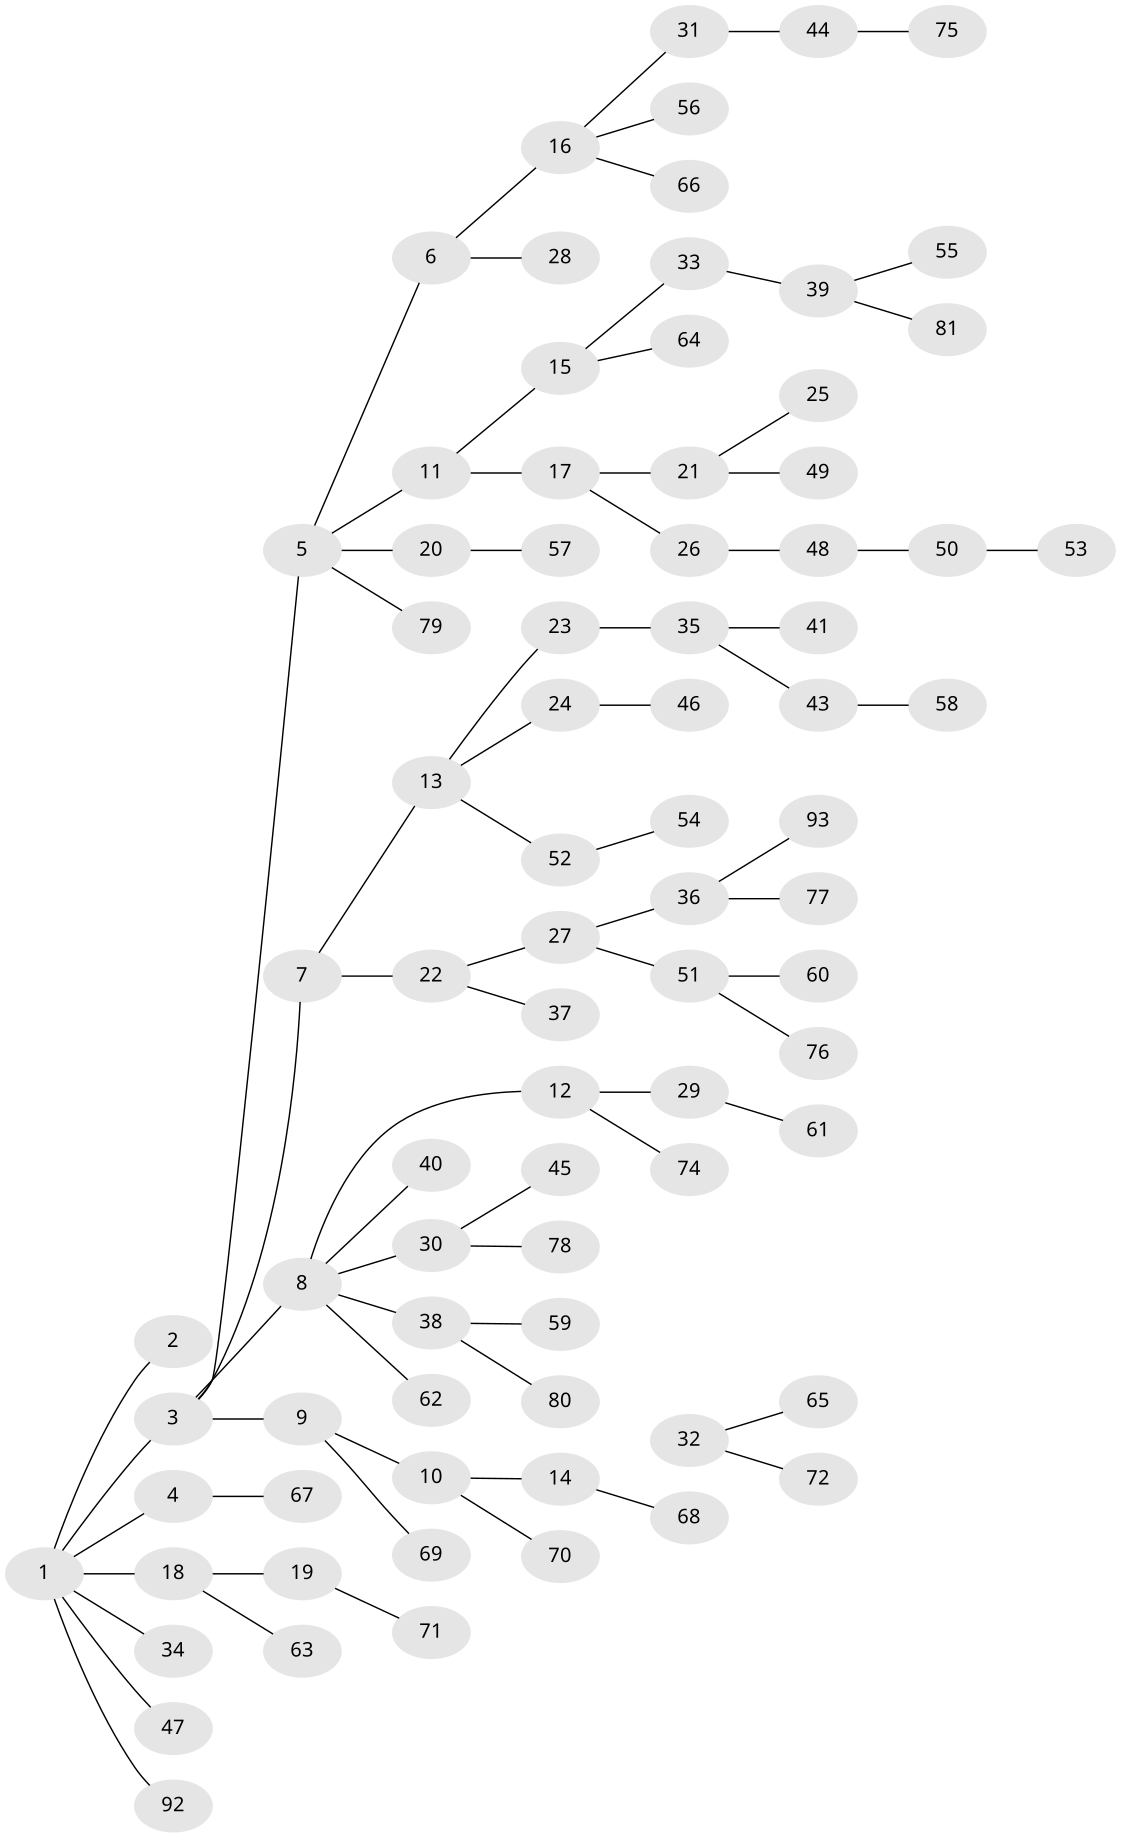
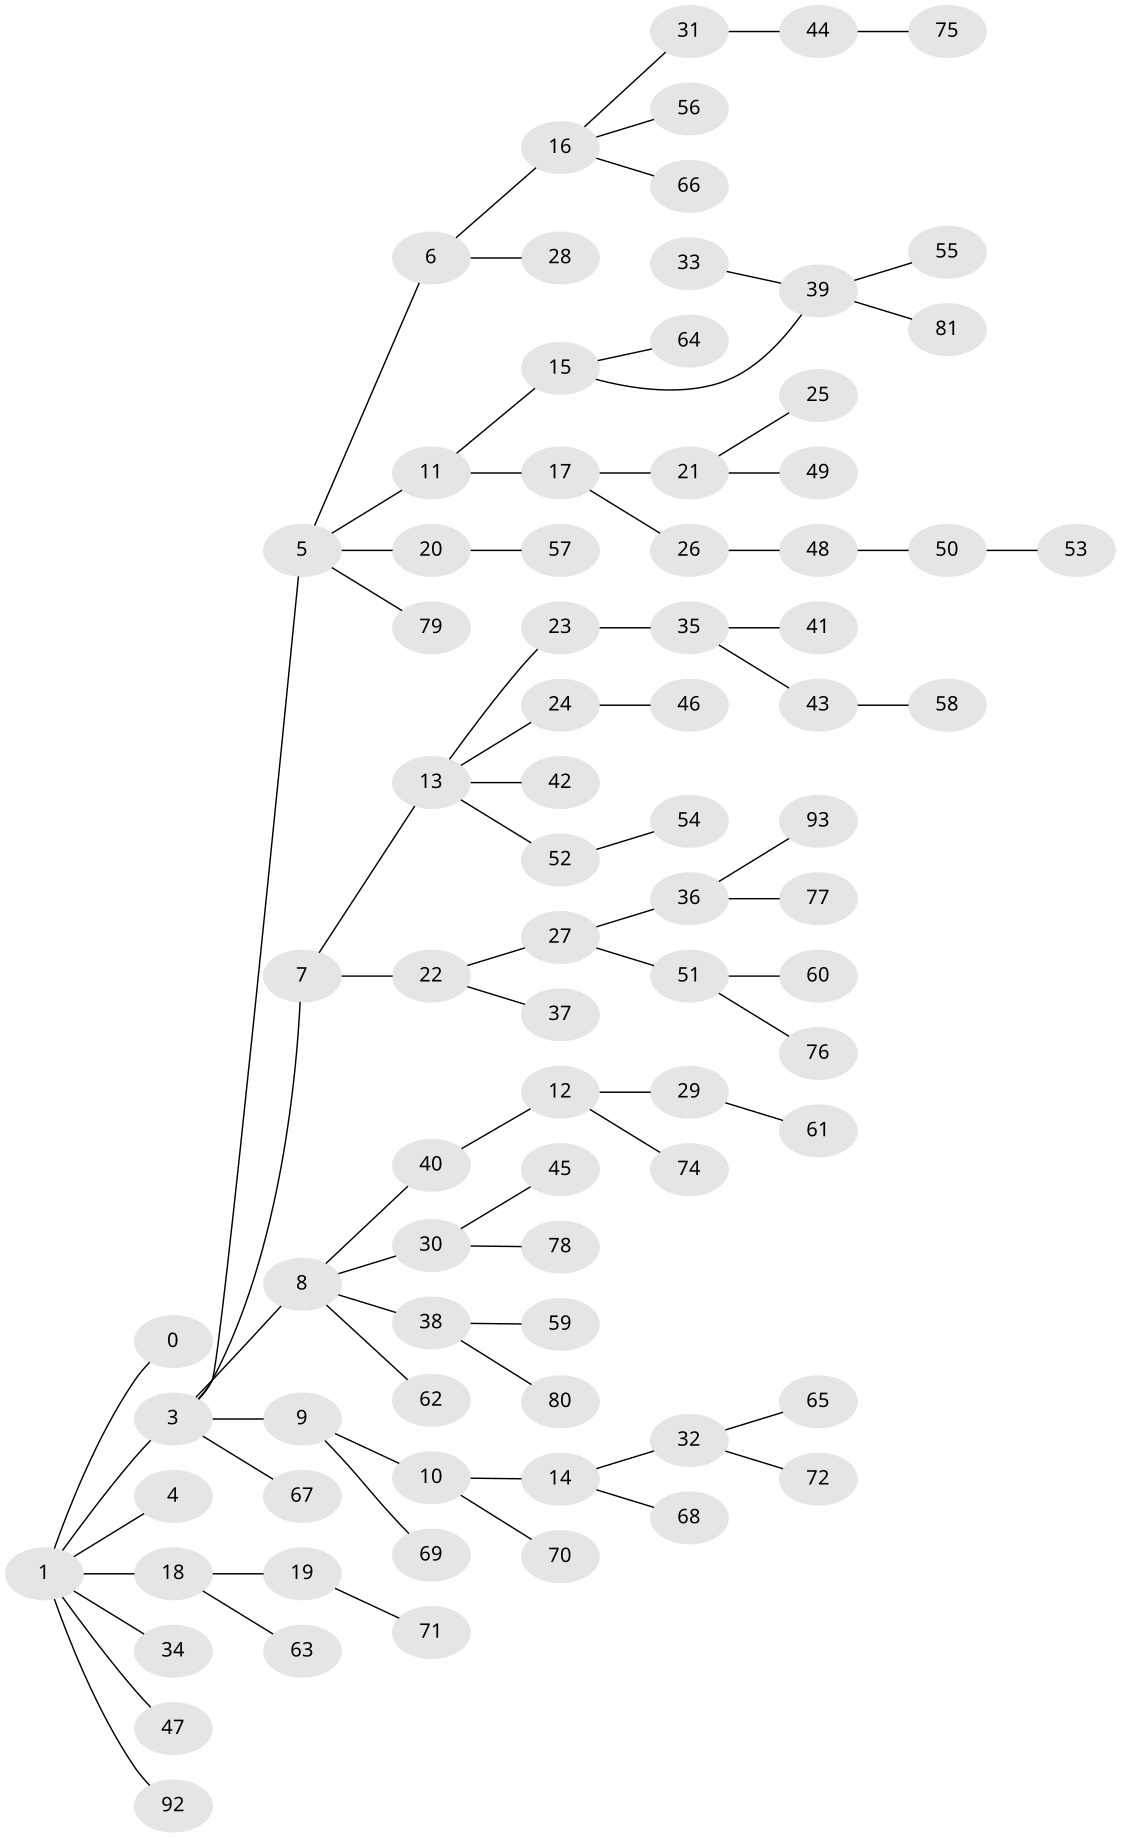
edge "33" -- "15": now "39" -- "15"
node "42": added
edge "12" -- "8": now "12" -- "40"
node "2": label "2" -> "0"
edge "32" -- "14": added
edge "4" -- "67": now "3" -- "67"
